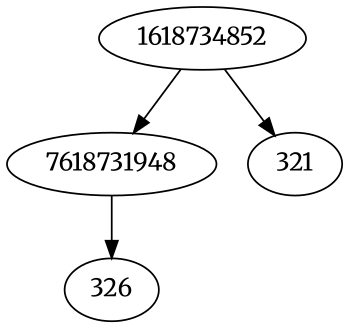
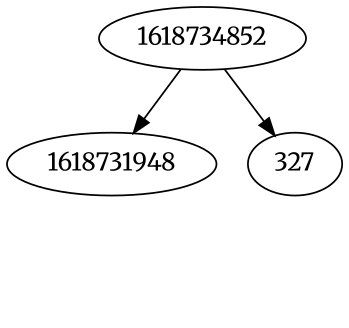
node "7618731948": label "7618731948" -> "1618731948"
node "321": label "321" -> "327"
node "326": removed
